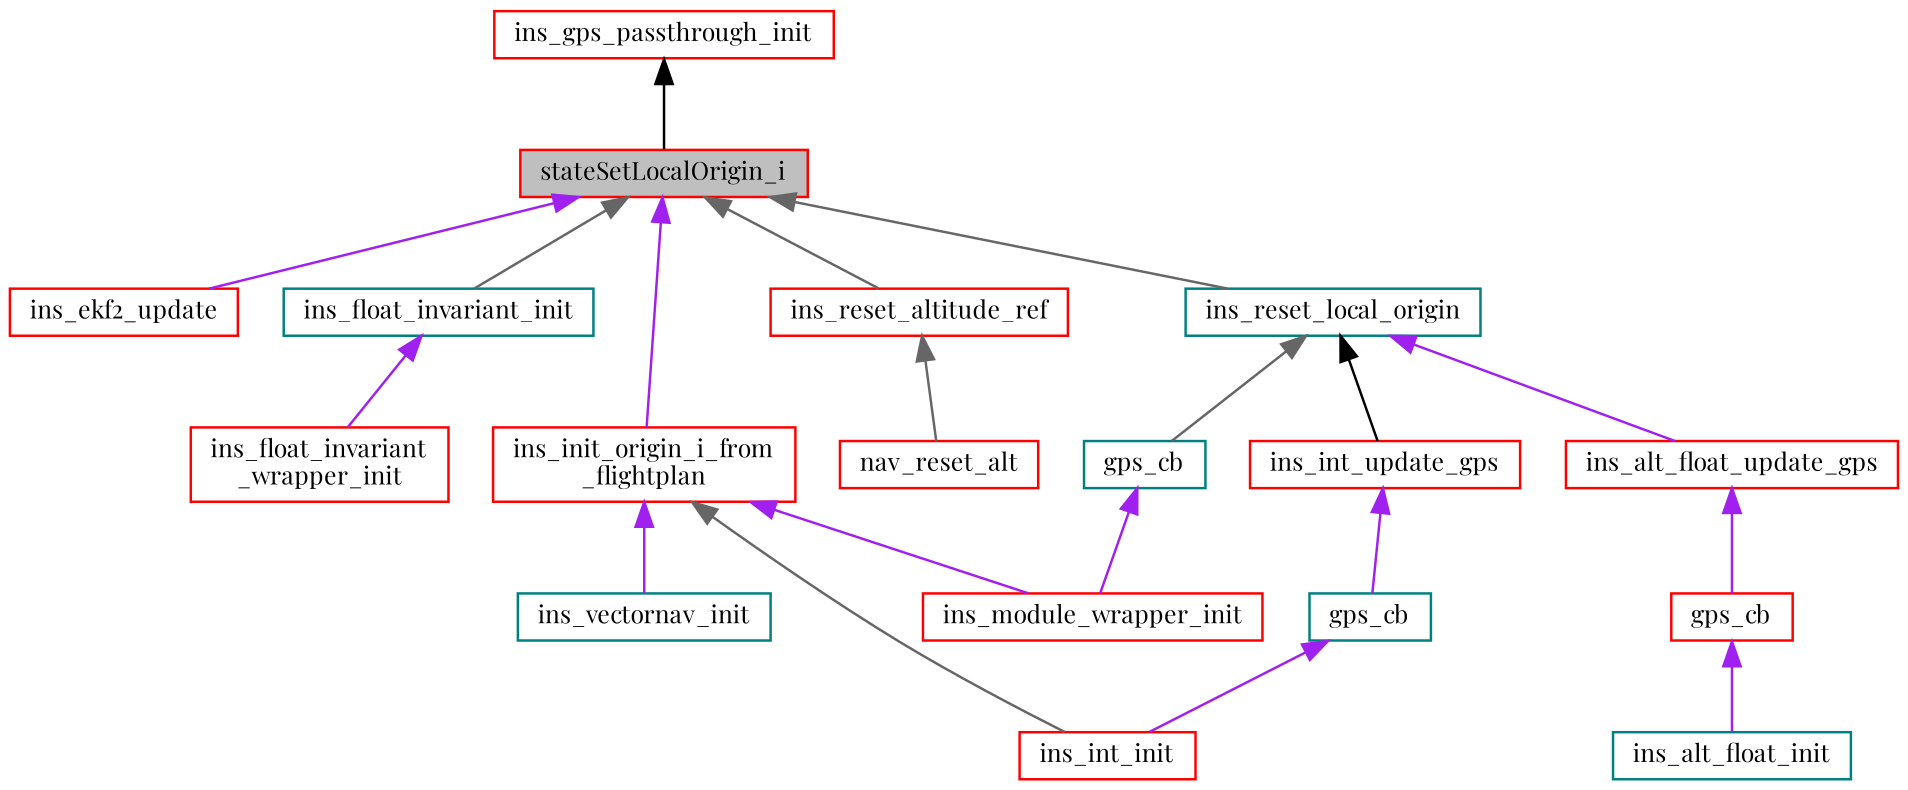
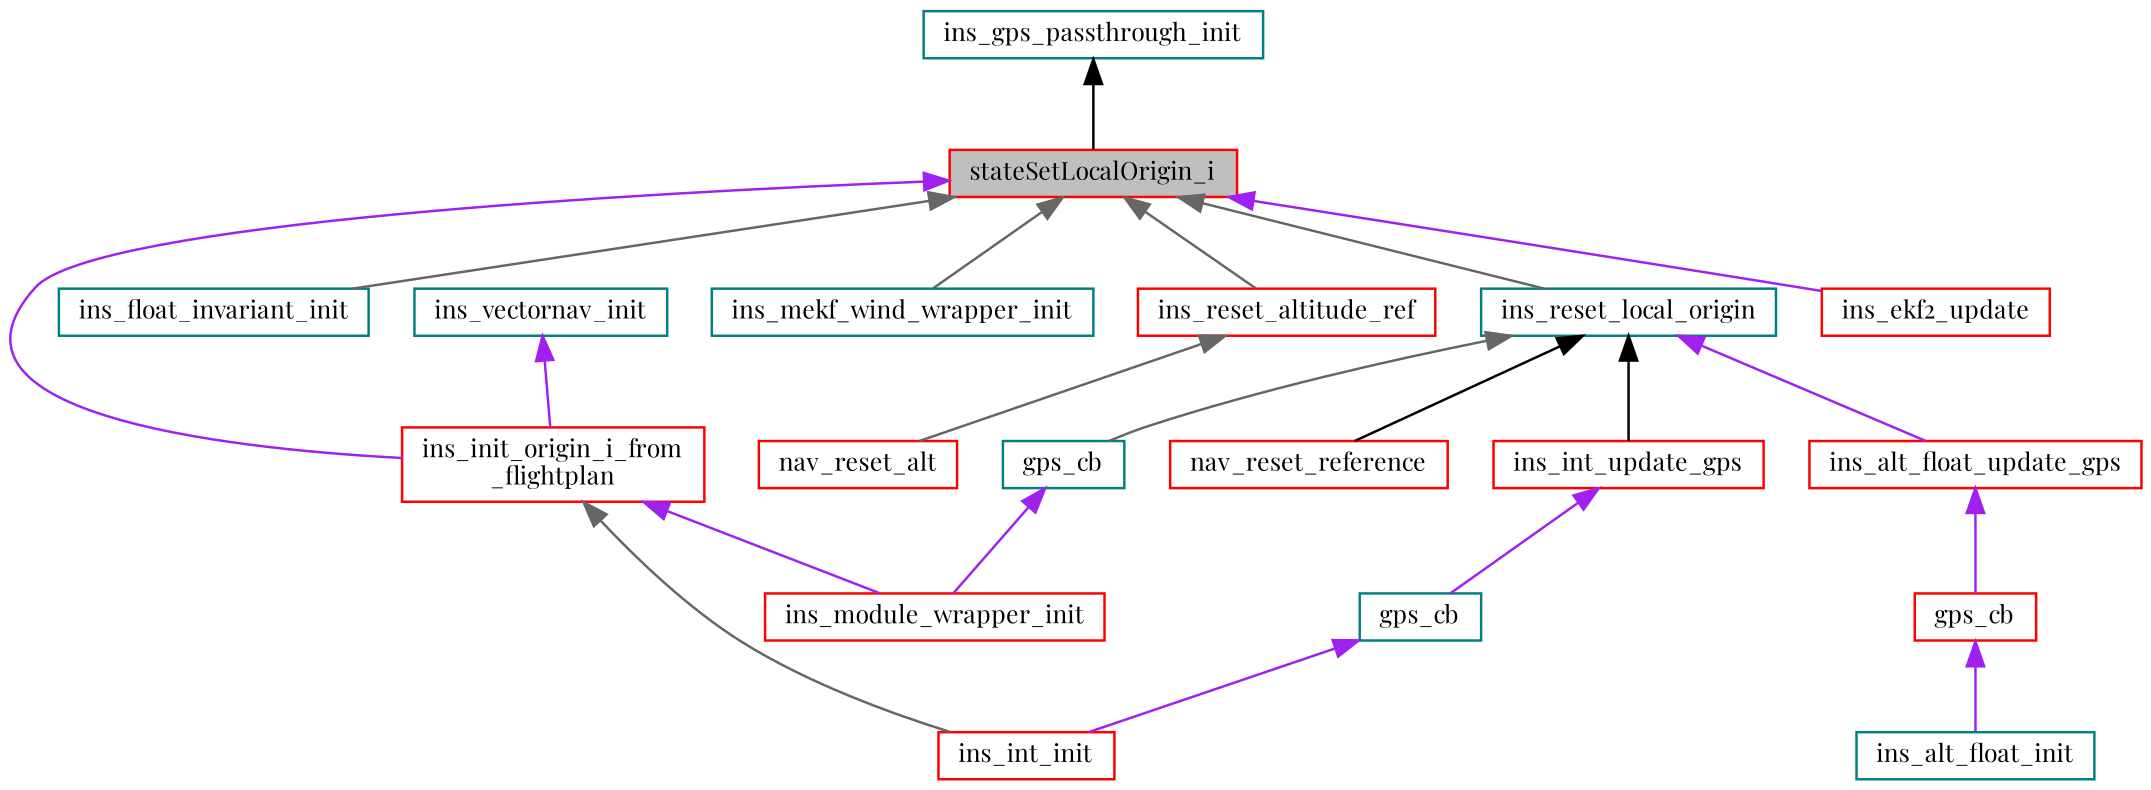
node "ins_gps_passthrough_init": color red -> teal
node "ins_mekf_wind_wrapper_init": added
node "ins_float_invariant _wrapper_init": removed
node "nav_reset_reference": added
edge "ins_vectornav_init" -> "ins_init_origin_i_from _flightplan": reversed
